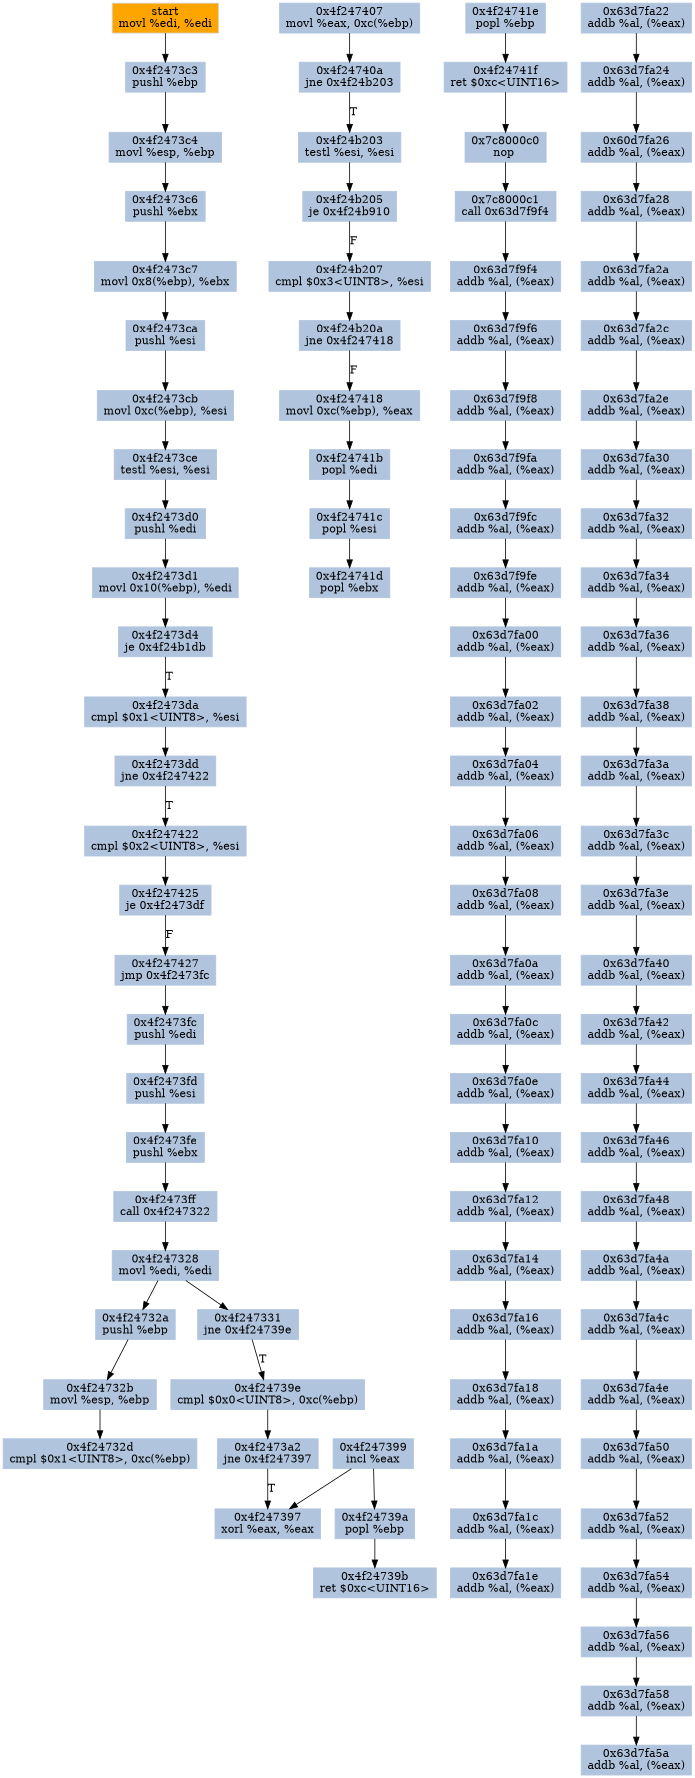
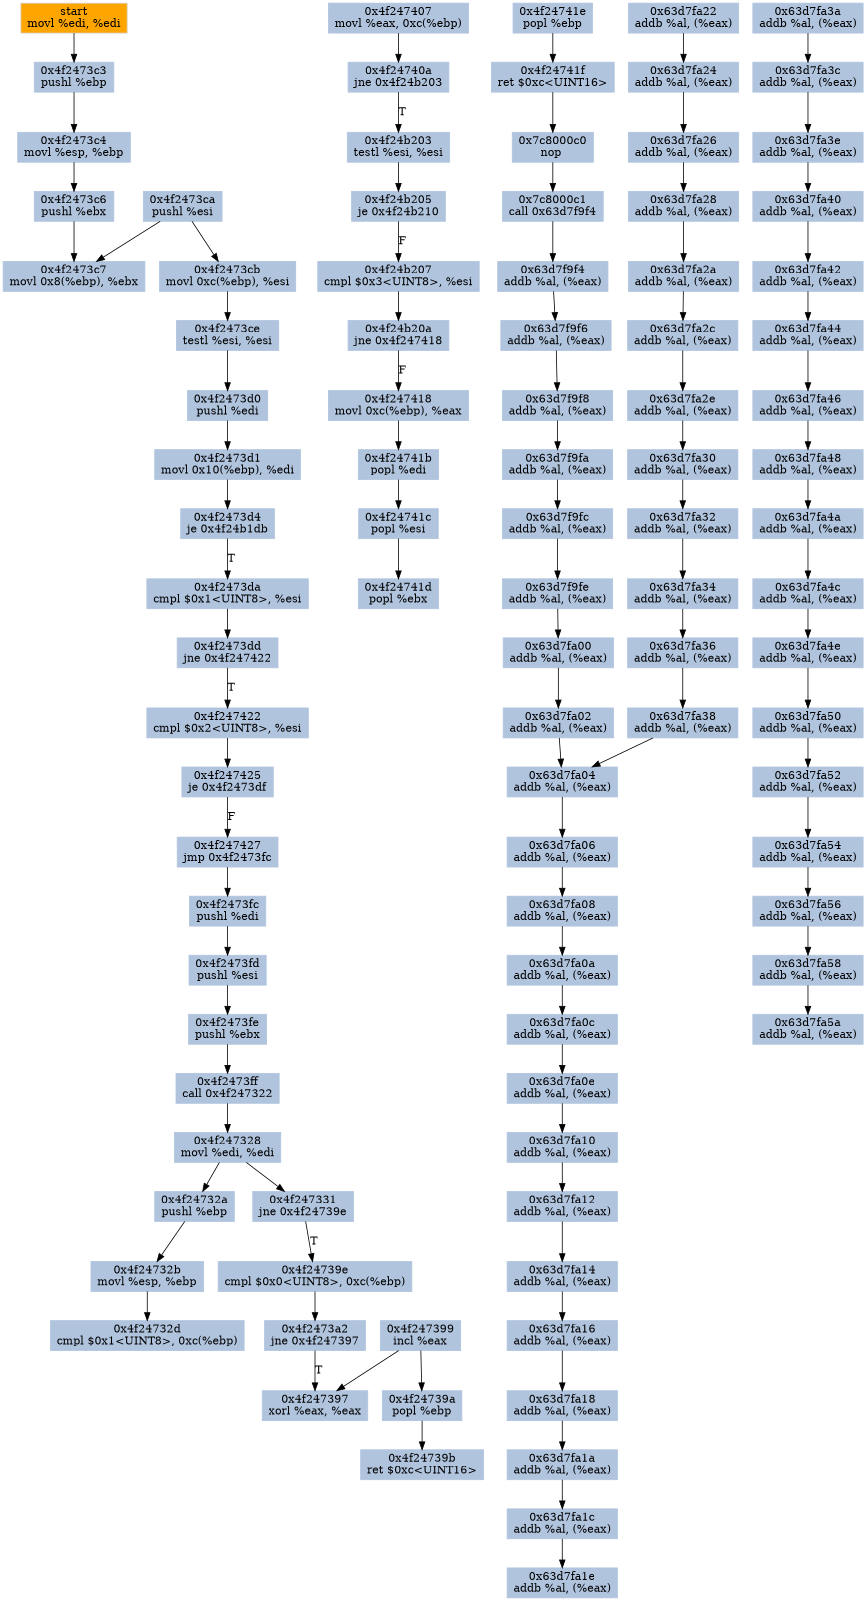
node "0x60d7fa26 addb %al, (%eax)": label "0x60d7fa26 addb %al, (%eax)" -> "0x63d7fa26 addb %al, (%eax)"
node "0x4f24b205 je 0x4f24b910": label "0x4f24b205 je 0x4f24b910" -> "0x4f24b205 je 0x4f24b210"
edge "0x4f2473c7 movl 0x8(%ebp), %ebx" -> "0x4f2473ca pushl %esi": reversed
edge "0x63d7fa38 addb %al, (%eax)" -> "0x63d7fa3a addb %al, (%eax)": now "0x63d7fa38 addb %al, (%eax)" -> "0x63d7fa04 addb %al, (%eax)"
